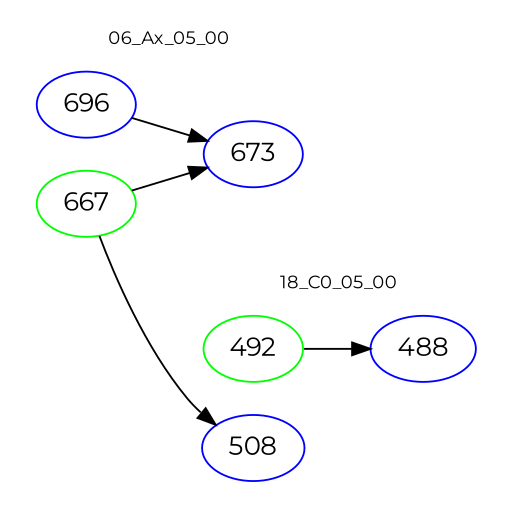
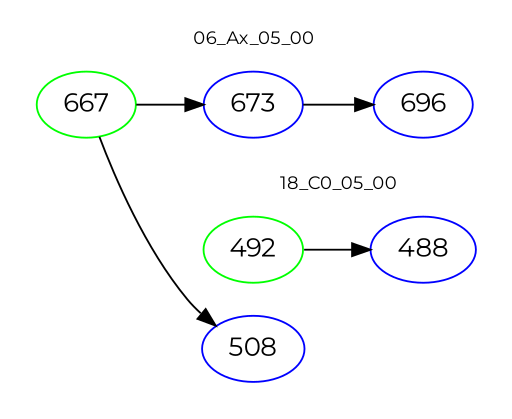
edge "696" -> "673": reversed
